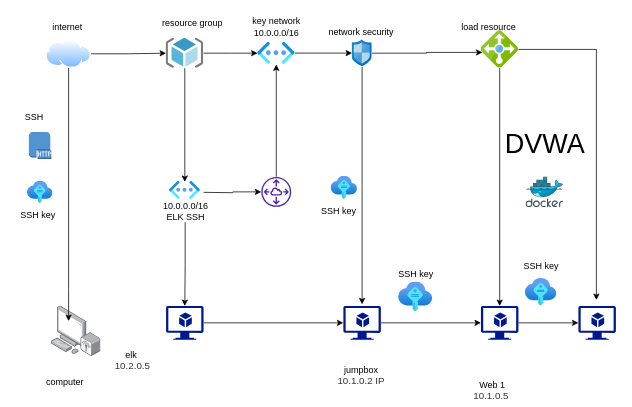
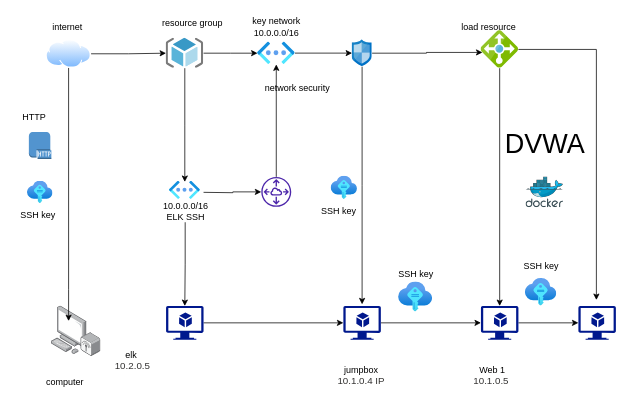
node "network security": moved (361, 32) -> (297, 88)
node "SSH": label "SSH" -> "HTTP"
node "jumpbox 10.1.0.2 IP": label "jumpbox 10.1.0.2 IP" -> "jumpbox 10.1.0.4 IP"
node "Web 1 10.1.0.5": moved (492, 390) -> (492, 375)
